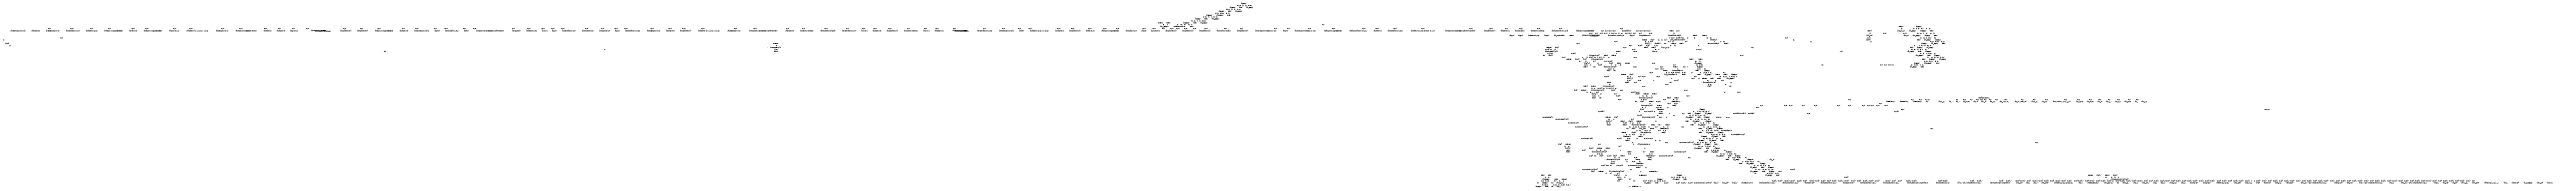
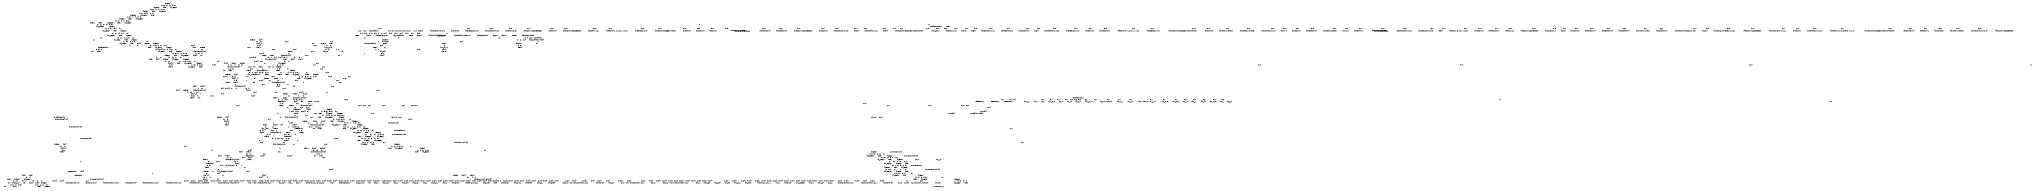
edge "(Call,*syms = irep->syms)" -> "(Call,mrb_vm_const_get(mrb, sym))": now "(Call,*syms = irep->syms)" -> "(Call,sym = syms[bx])"
edge "(Call,val = mrb_const_get(mrb, regs[a], syms[bx]))" -> "(MethodReturn,RET)": added, label "DDG: mrb_const_get(mrb, regs[a], syms[bx])"
